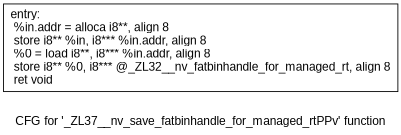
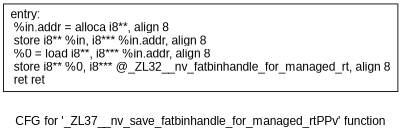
node "entry:": text "ret void" -> "ret ret"
